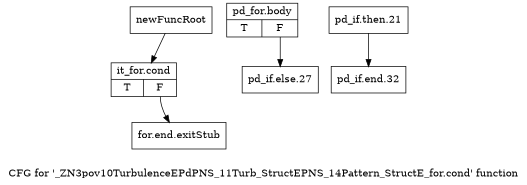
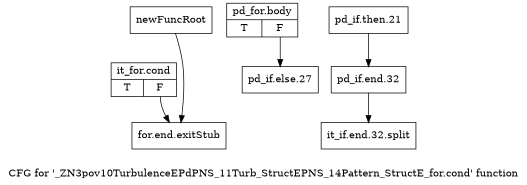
edge "newFuncRoot" -> "it_for.cond": now "newFuncRoot" -> "for.end.exitStub"
node "it_if.end.32.split": added
